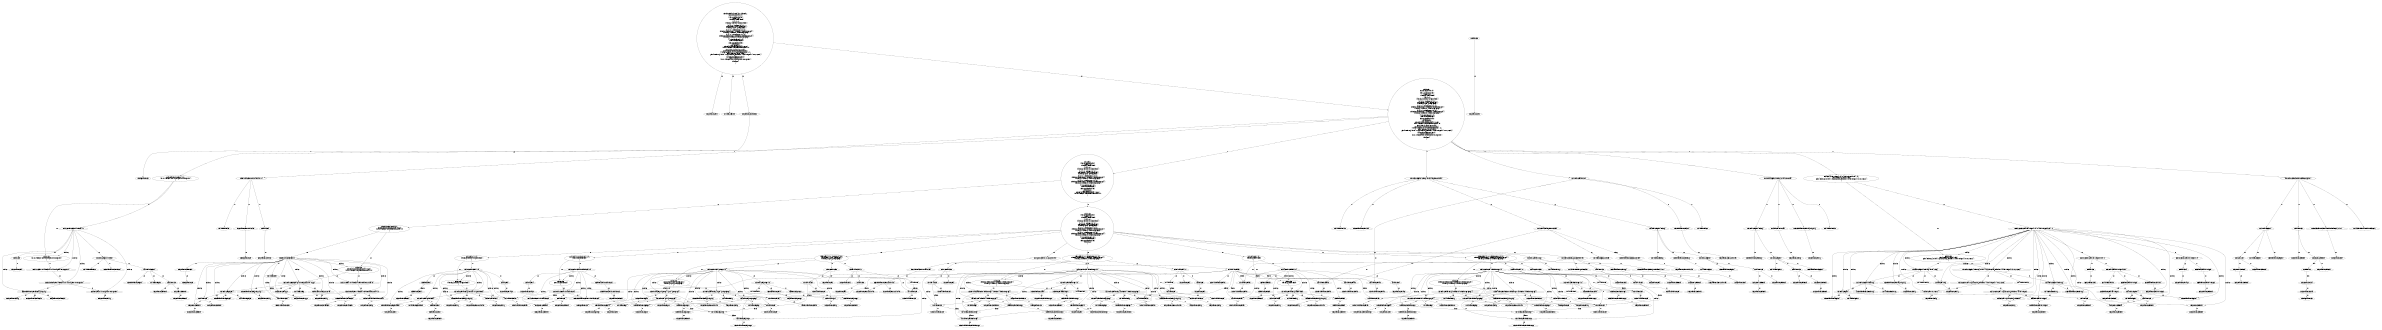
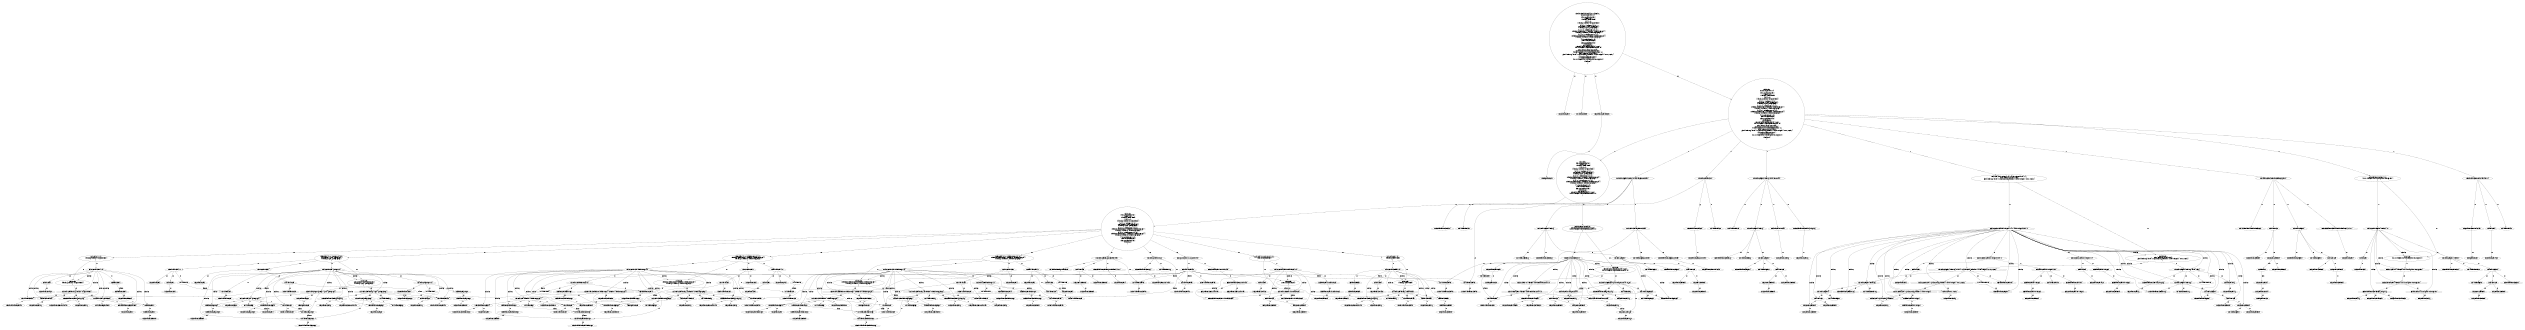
edge "34:CtInvocationImpl@builder.getCommandLineFile()" -> "34:CtExecutableReferenceImpl@getCommandLineFile()": label "Data Dep" -> "AST"
node "5:CtAssignmentImpl@builder = new CommandLineBuilder()": label "5:CtAssignmentImpl@builder = new CommandLineBuilder()" -> "5:CtAssignmentImpl@void = new CommandLineBuilder()"
node "33:CtVirtualElement@createArg": added
edge "34:CtExecutableReferenceImpl@createArg()" -> "34:CtVirtualElement@getJava": now "34:CtInvocationImpl@getJava()" -> "34:CtVirtualElement@getJava"
edge "29:CtCatchVariableImpl@IOException ioe" -> "30:CtTypeAccessImpl@MSG_ERR": now "31:CtTypeReferenceImpl@String" -> "30:CtTypeAccessImpl@MSG_ERR"
edge "20:CtUnaryOperatorImpl@i++" -> "20:CtVariableWriteImpl@i": label "AST" -> "Control Dep"
edge "20:CtLocalVariableImpl@int i = 0" -> "21:CtVariableReadImpl@i": now "20:CtLocalVariableImpl@int i = 0" -> "20:CtLiteralImpl@0"
node "39:CtExecutableReferenceImpl@setValue()": added
edge "36:CtInvocationImpl@getJava()" -> "36:CtVirtualElement@getJava": now "36:CtTypeAccessImpl@PlaceHold" -> "36:CtVirtualElement@getJava"
edge "37:CtInvocationImpl@getJava()" -> "37:CtExecutableReferenceImpl@getJava()": now "37:CtVirtualElement@setValue" -> "37:CtExecutableReferenceImpl@getJava()"
edge "12:CtVariableWriteImpl@i" -> "13:CtVariableReadImpl@i": now "12:CtVariableWriteImpl@i" -> "14:CtVariableReadImpl@builder"
